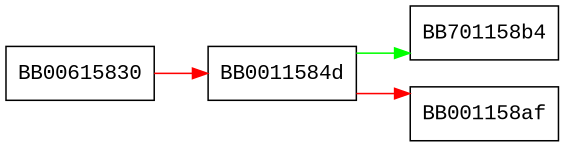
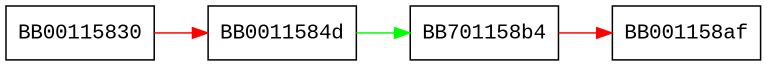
node "BB00615830": label "BB00615830" -> "BB00115830"
edge "BB0011584d" -> "BB001158af": now "BB701158b4" -> "BB001158af"
